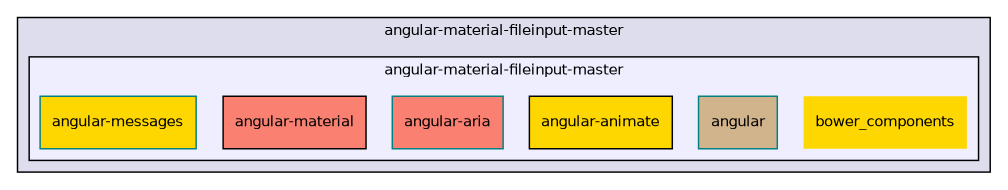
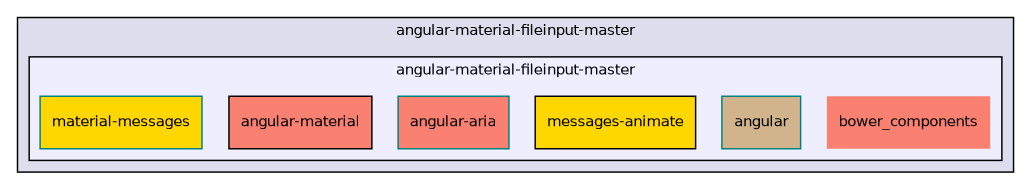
node "angular-messages": label "angular-messages" -> "material-messages"
node "angular-animate": label "angular-animate" -> "messages-animate"
node "bower_components": fillcolor gold -> salmon
